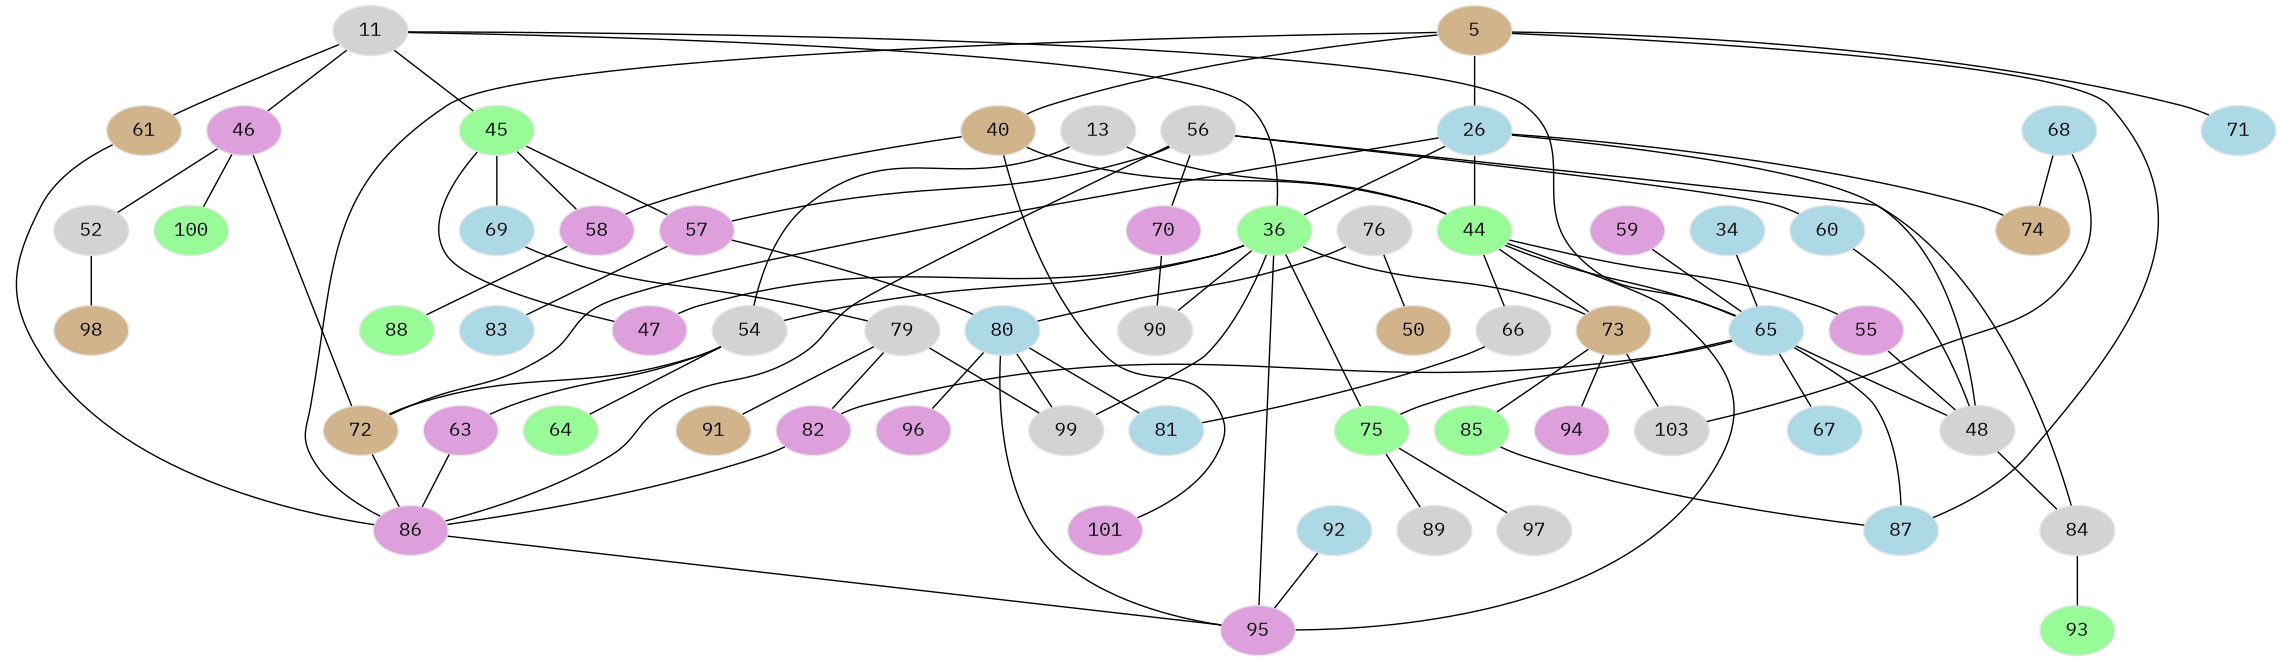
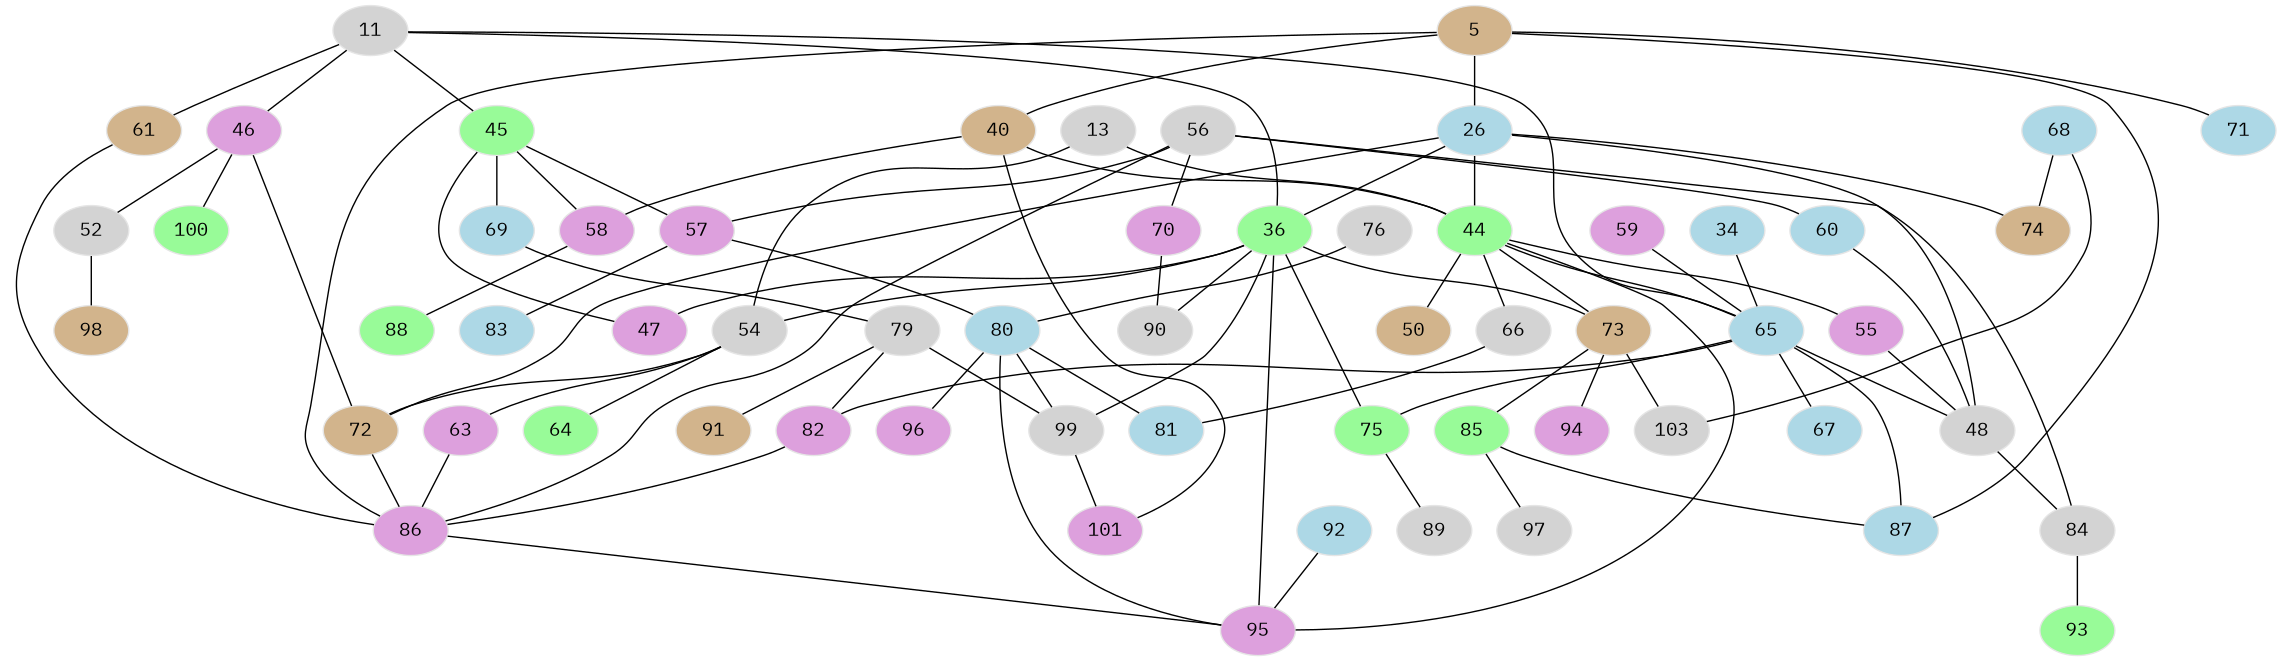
edge "76" -- "50": now "44" -- "50"
edge "99" -- "101": added
edge "75" -- "97": now "85" -- "97"
